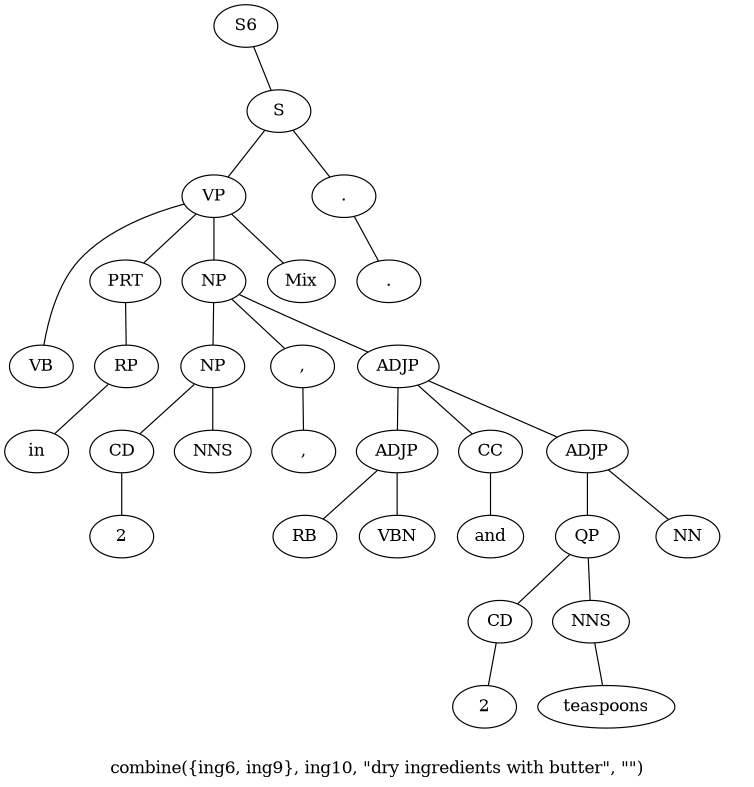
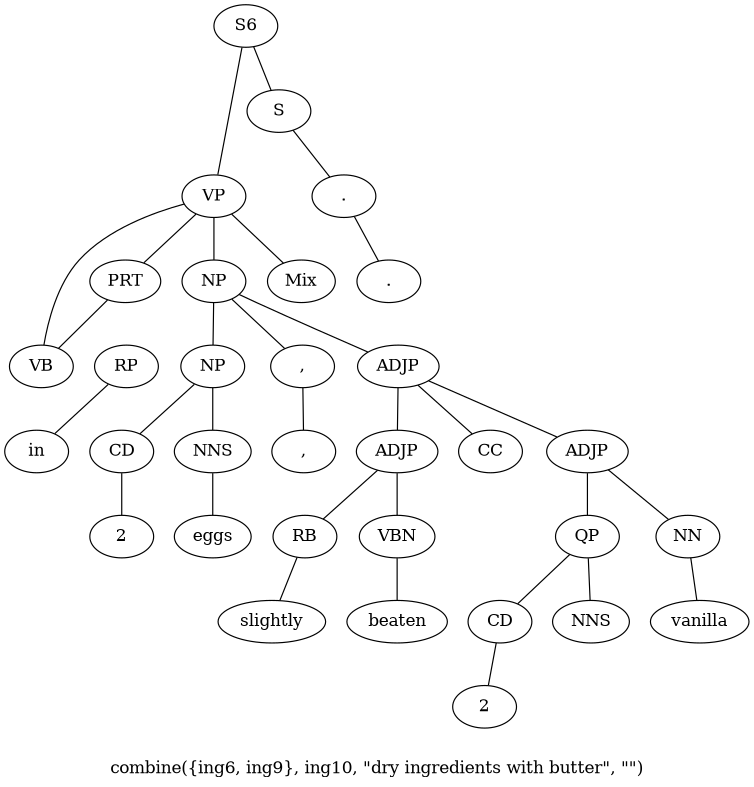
edge "S" -- "VP": now "S6" -- "VP"
edge "PRT" -- "RP": now "PRT" -- "VB"
node "eggs": added
node "and": removed
node "slightly": added
node "beaten": added
node "vanilla": added
node "teaspoons": removed
